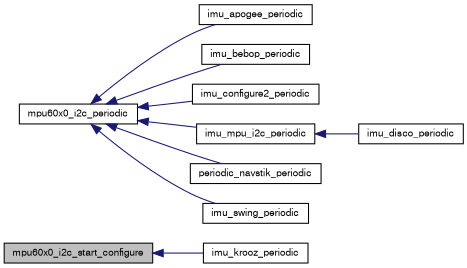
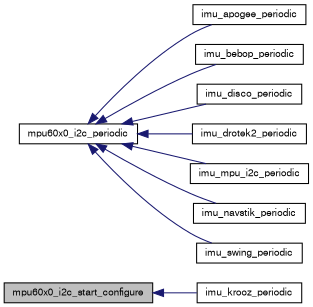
node "imu_configure2_periodic": label "imu_configure2_periodic" -> "imu_drotek2_periodic"
edge "imu_disco_periodic" -> "imu_mpu_i2c_periodic": now "imu_disco_periodic" -> "mpu60x0_i2c_periodic"
node "periodic_navstik_periodic": label "periodic_navstik_periodic" -> "imu_navstik_periodic"
